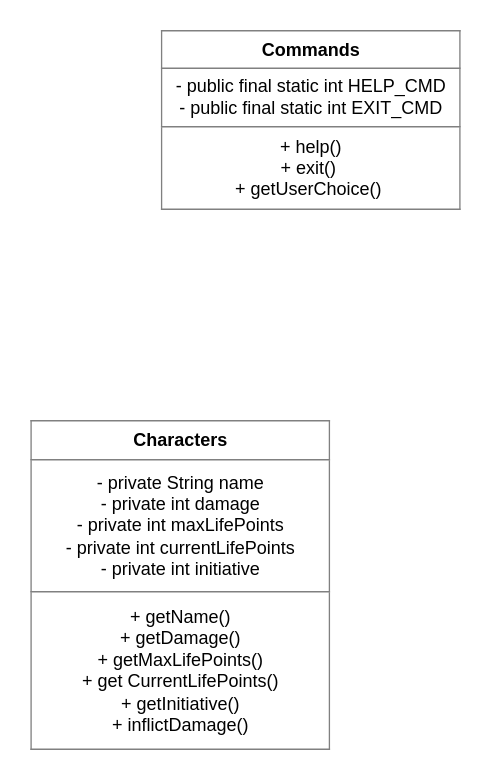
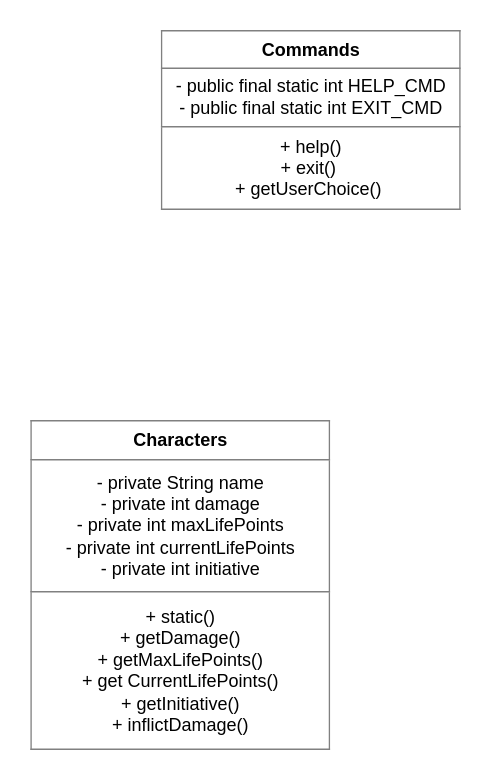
node "Characters - private String name - private int damage - private int maxLifePoints - private int currentLifePoints - private int initiative + getName() + getDamage() + getMaxLifePoints() + get CurrentLifePoints() + getInitiative() + inflictDamage()": label "Characters - private String name - private int damage - private int maxLifePoints - private int currentLifePoints - private int initiative + getName() + getDamage() + getMaxLifePoints() + get CurrentLifePoints() + getInitiative() + inflictDamage()" -> "Characters - private String name - private int damage - private int maxLifePoints - private int currentLifePoints - private int initiative + static() + getDamage() + getMaxLifePoints() + get CurrentLifePoints() + getInitiative() + inflictDamage()"
